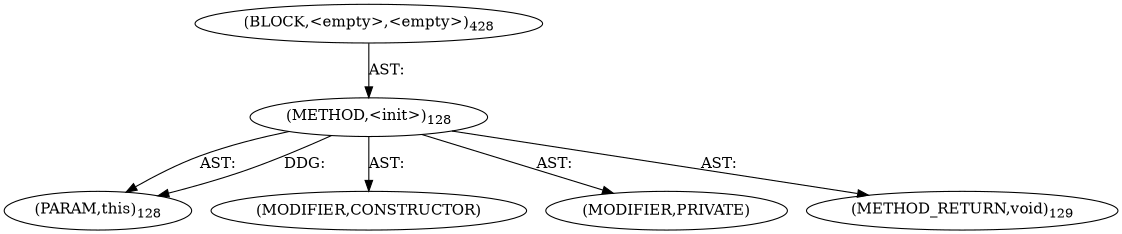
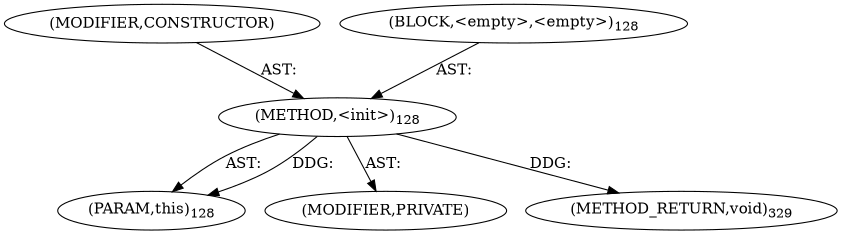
node "(BLOCK,<empty>,<empty>)": text "428" -> "128"
edge "(METHOD,<init>)" -> "(MODIFIER,CONSTRUCTOR)": reversed
edge "(METHOD,<init>)" -> "(METHOD_RETURN,void)": label "AST: " -> "DDG: "
node "(METHOD_RETURN,void)": text "129" -> "329"
